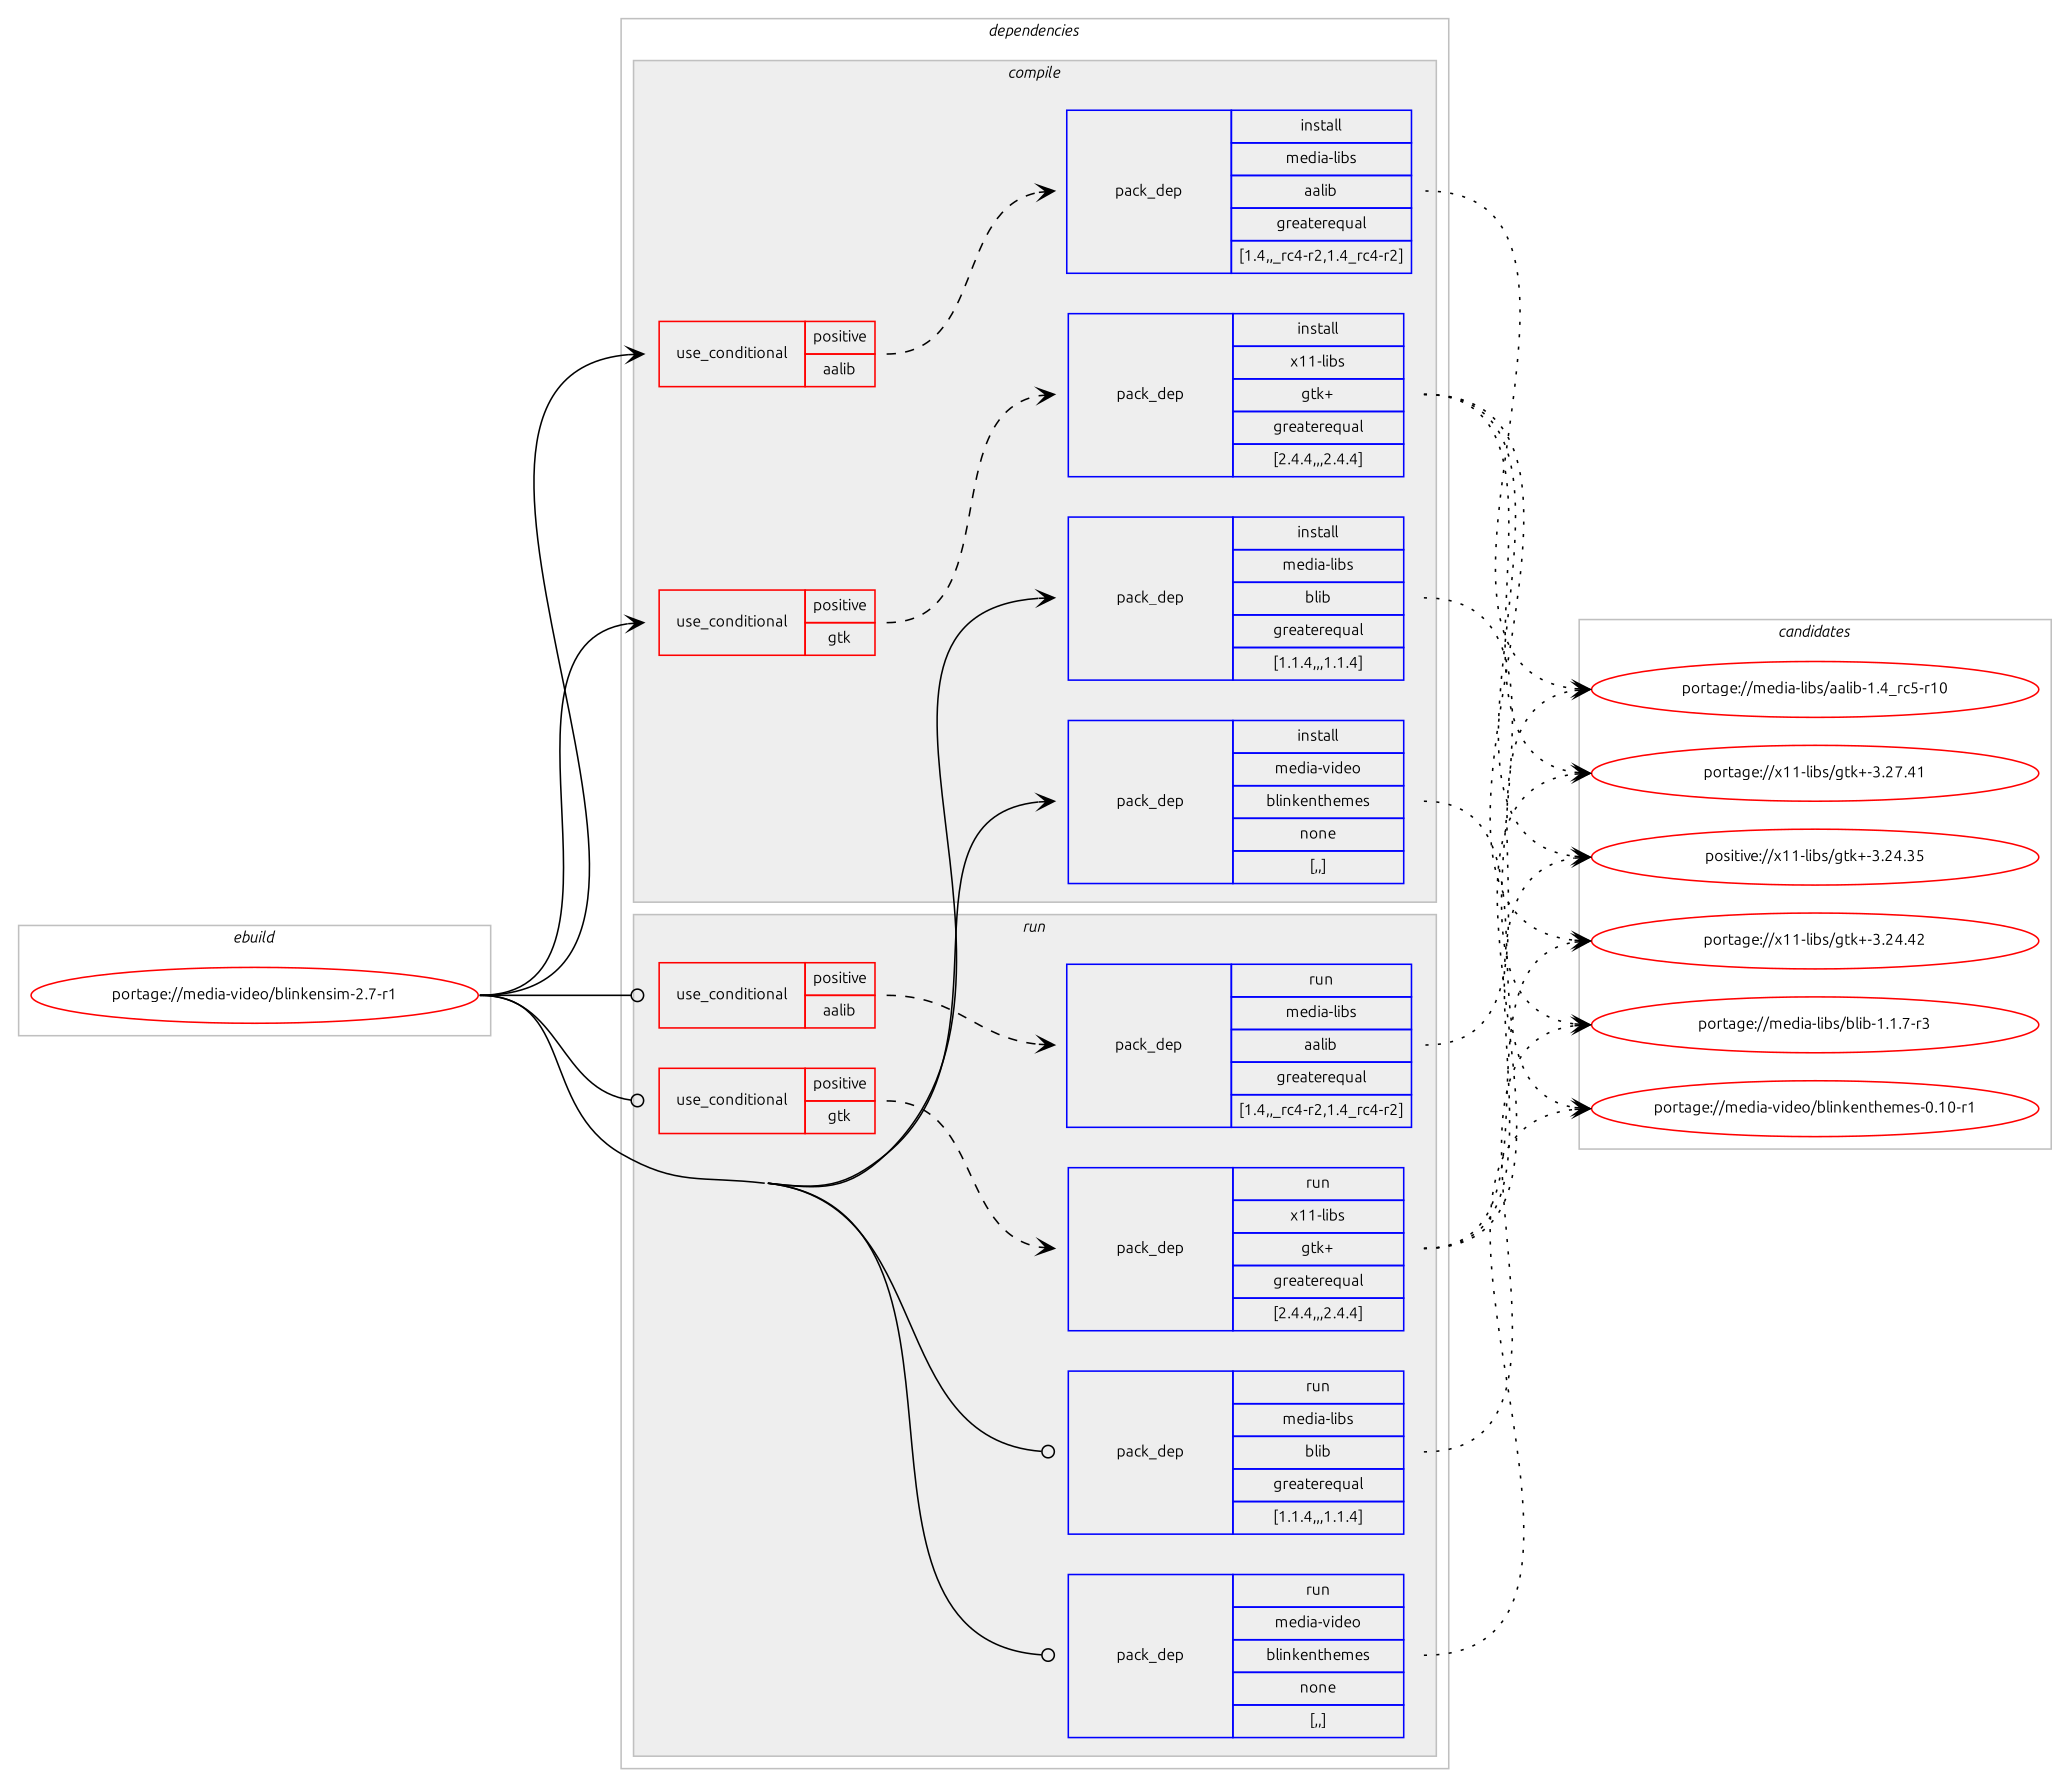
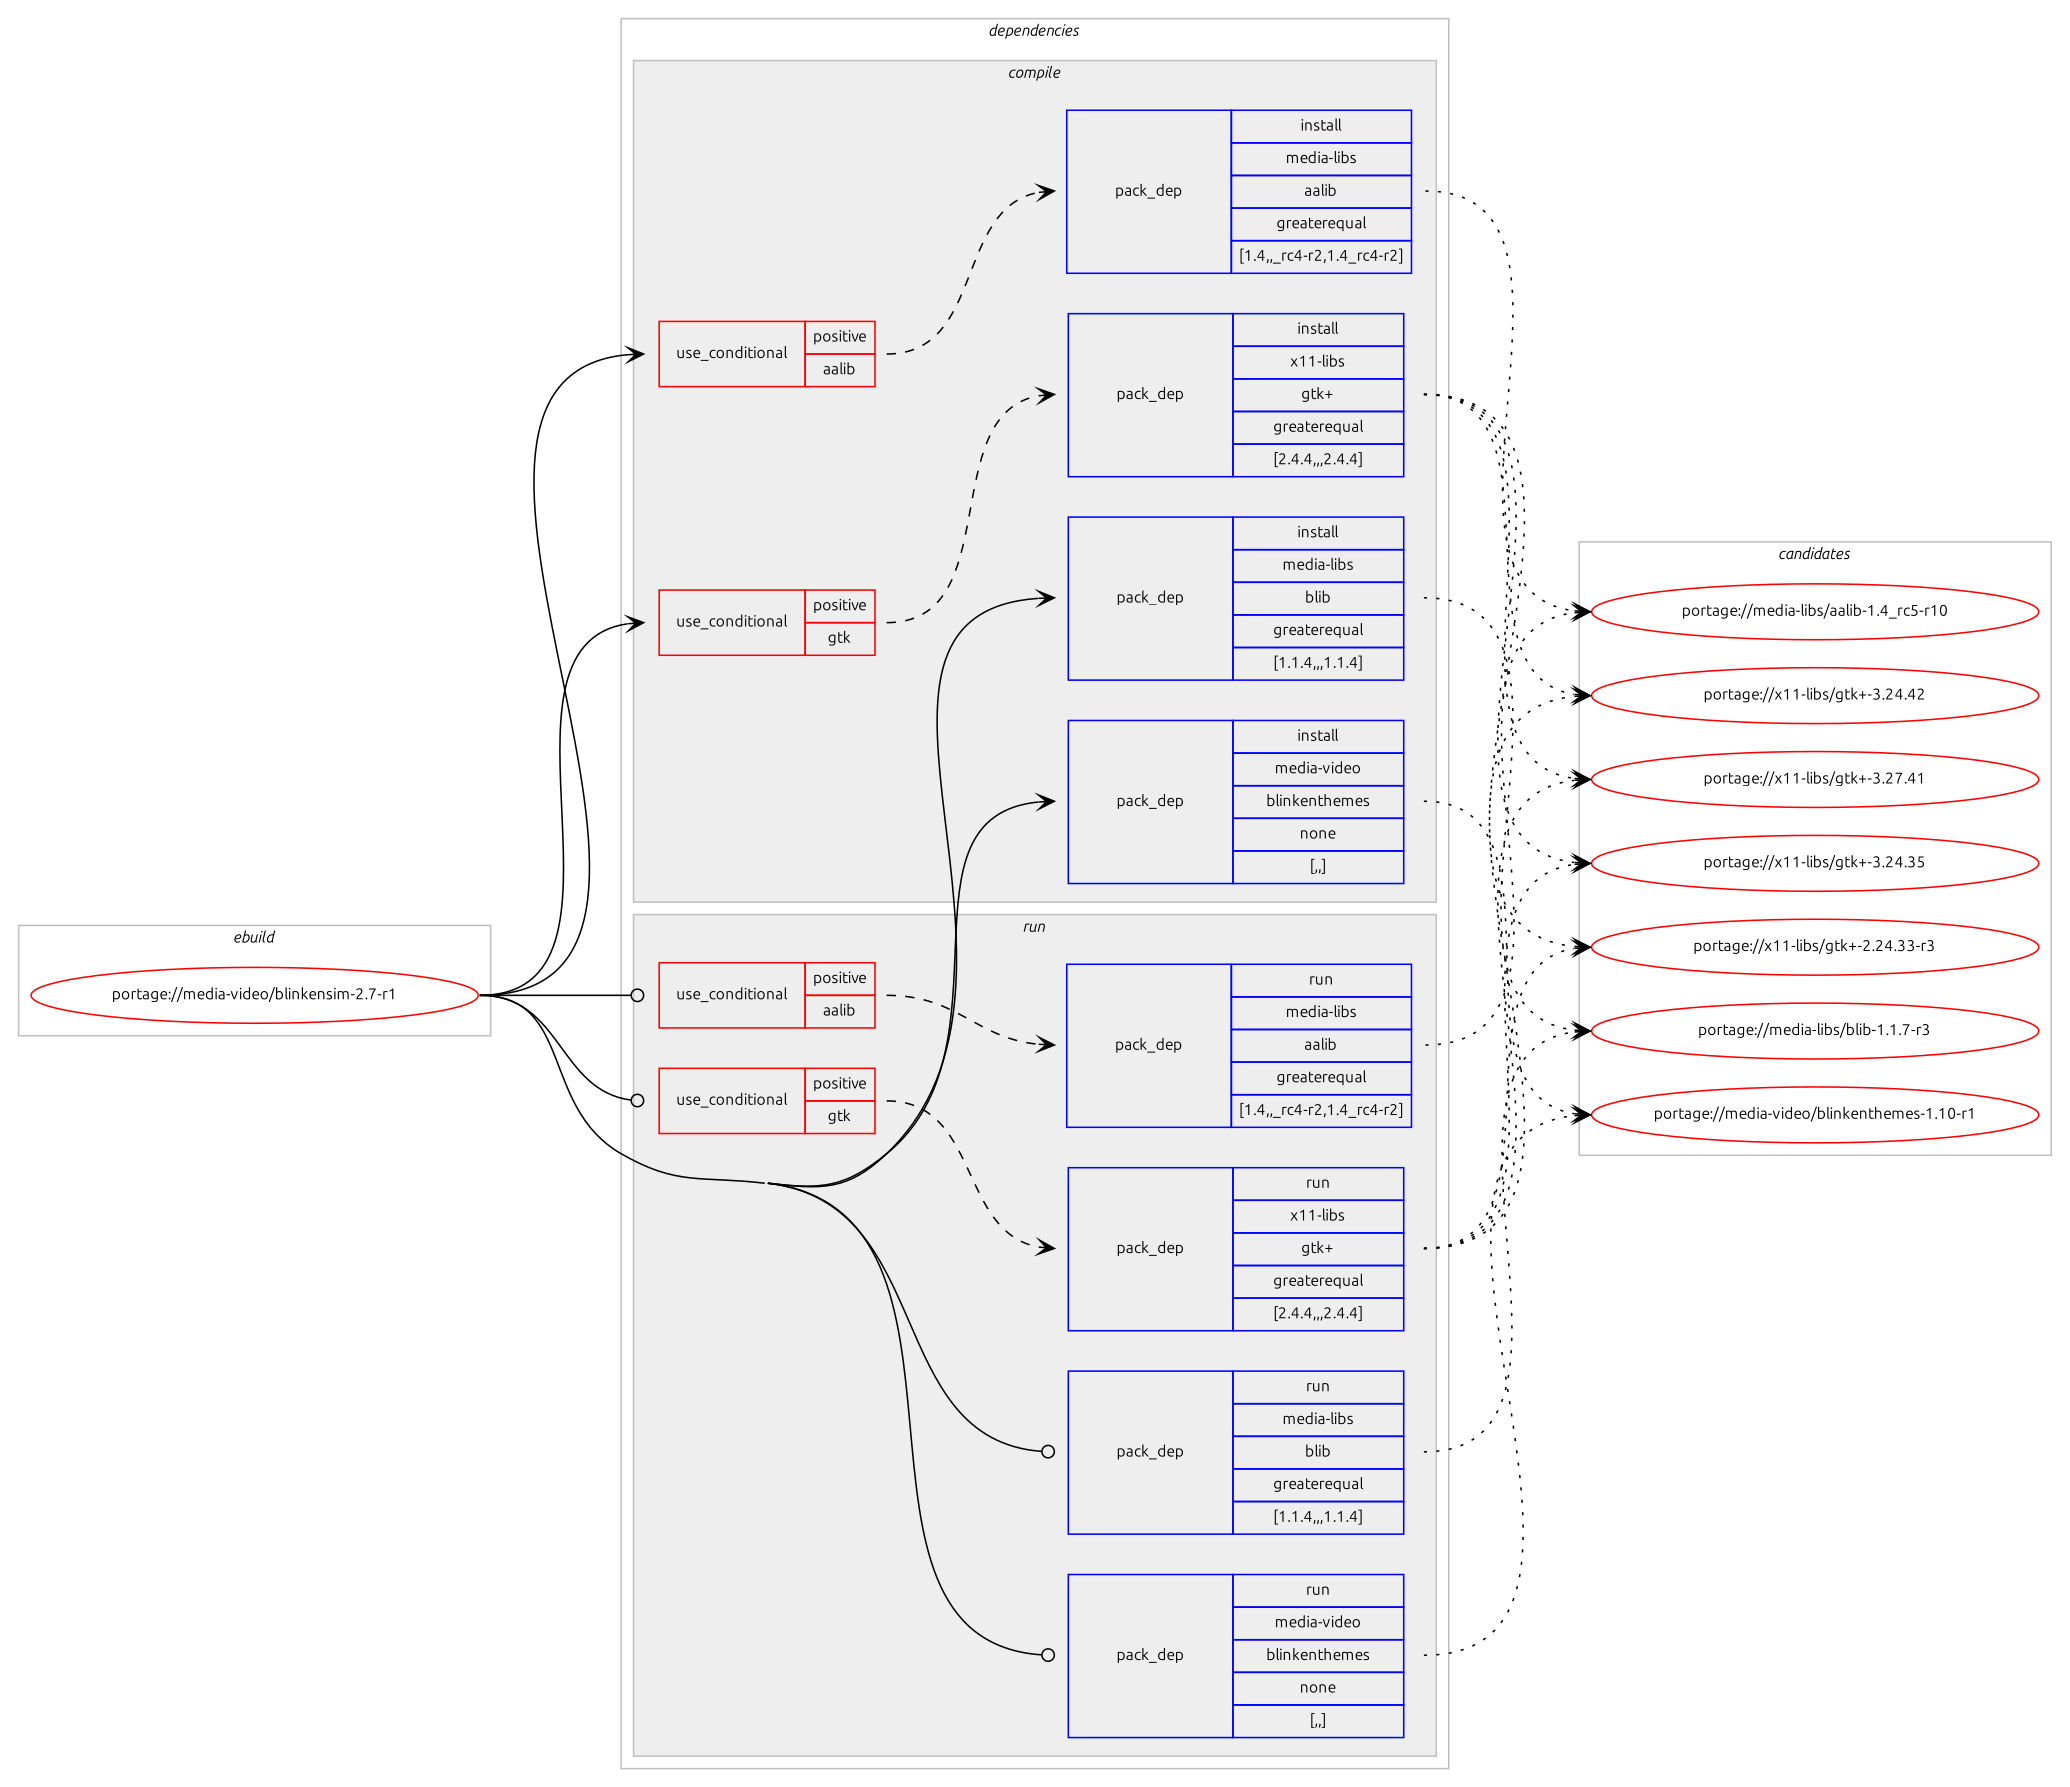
node "positive://x11-libs/gtk+-3.24.35": label "positive://x11-libs/gtk+-3.24.35" -> "portage://x11-libs/gtk+-3.24.35"
node "portage://x11-libs/gtk+-2.24.33-r3": added
node "portage://media-video/blinkenthemes-0.10-r1": label "portage://media-video/blinkenthemes-0.10-r1" -> "portage://media-video/blinkenthemes-1.10-r1"
